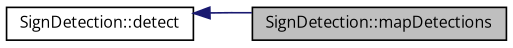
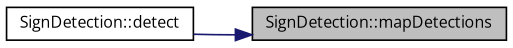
edge "SignDetection::mapDetections" -> "SignDetection::detect": reversed
